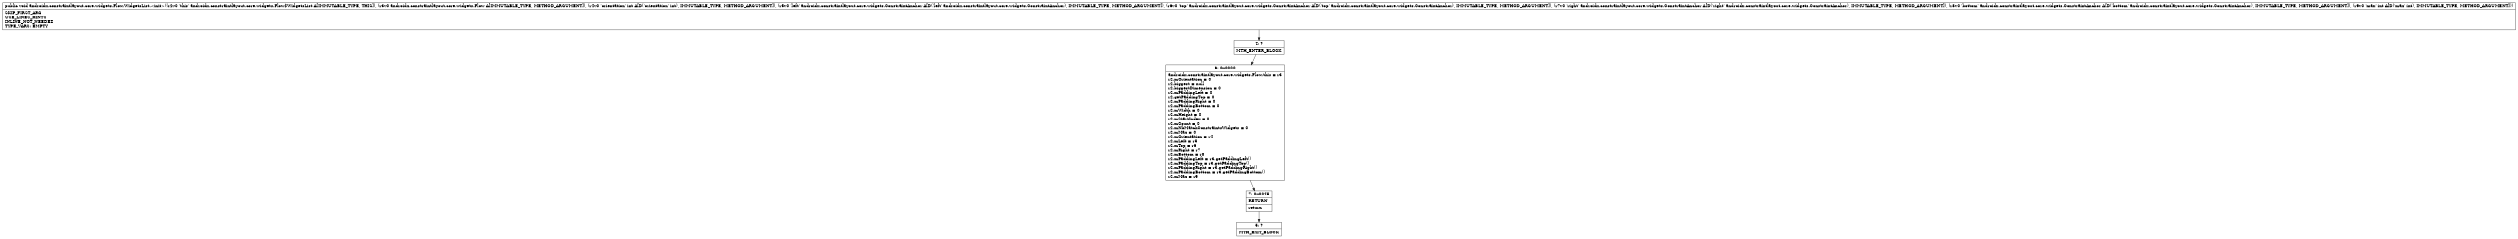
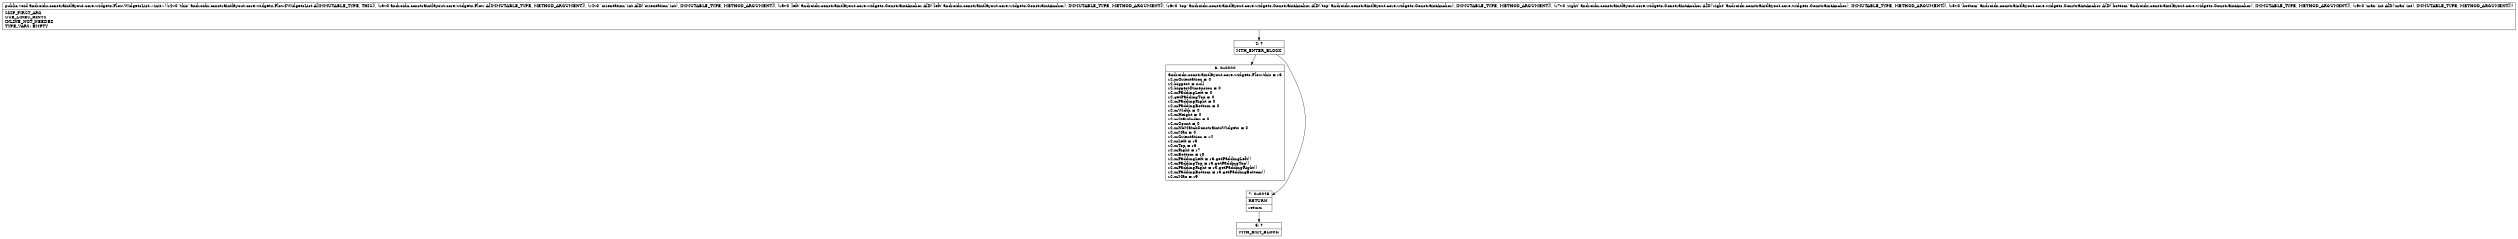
edge "6: 0x0000" -> "7: 0x0045": now "4: ?" -> "7: 0x0045"
